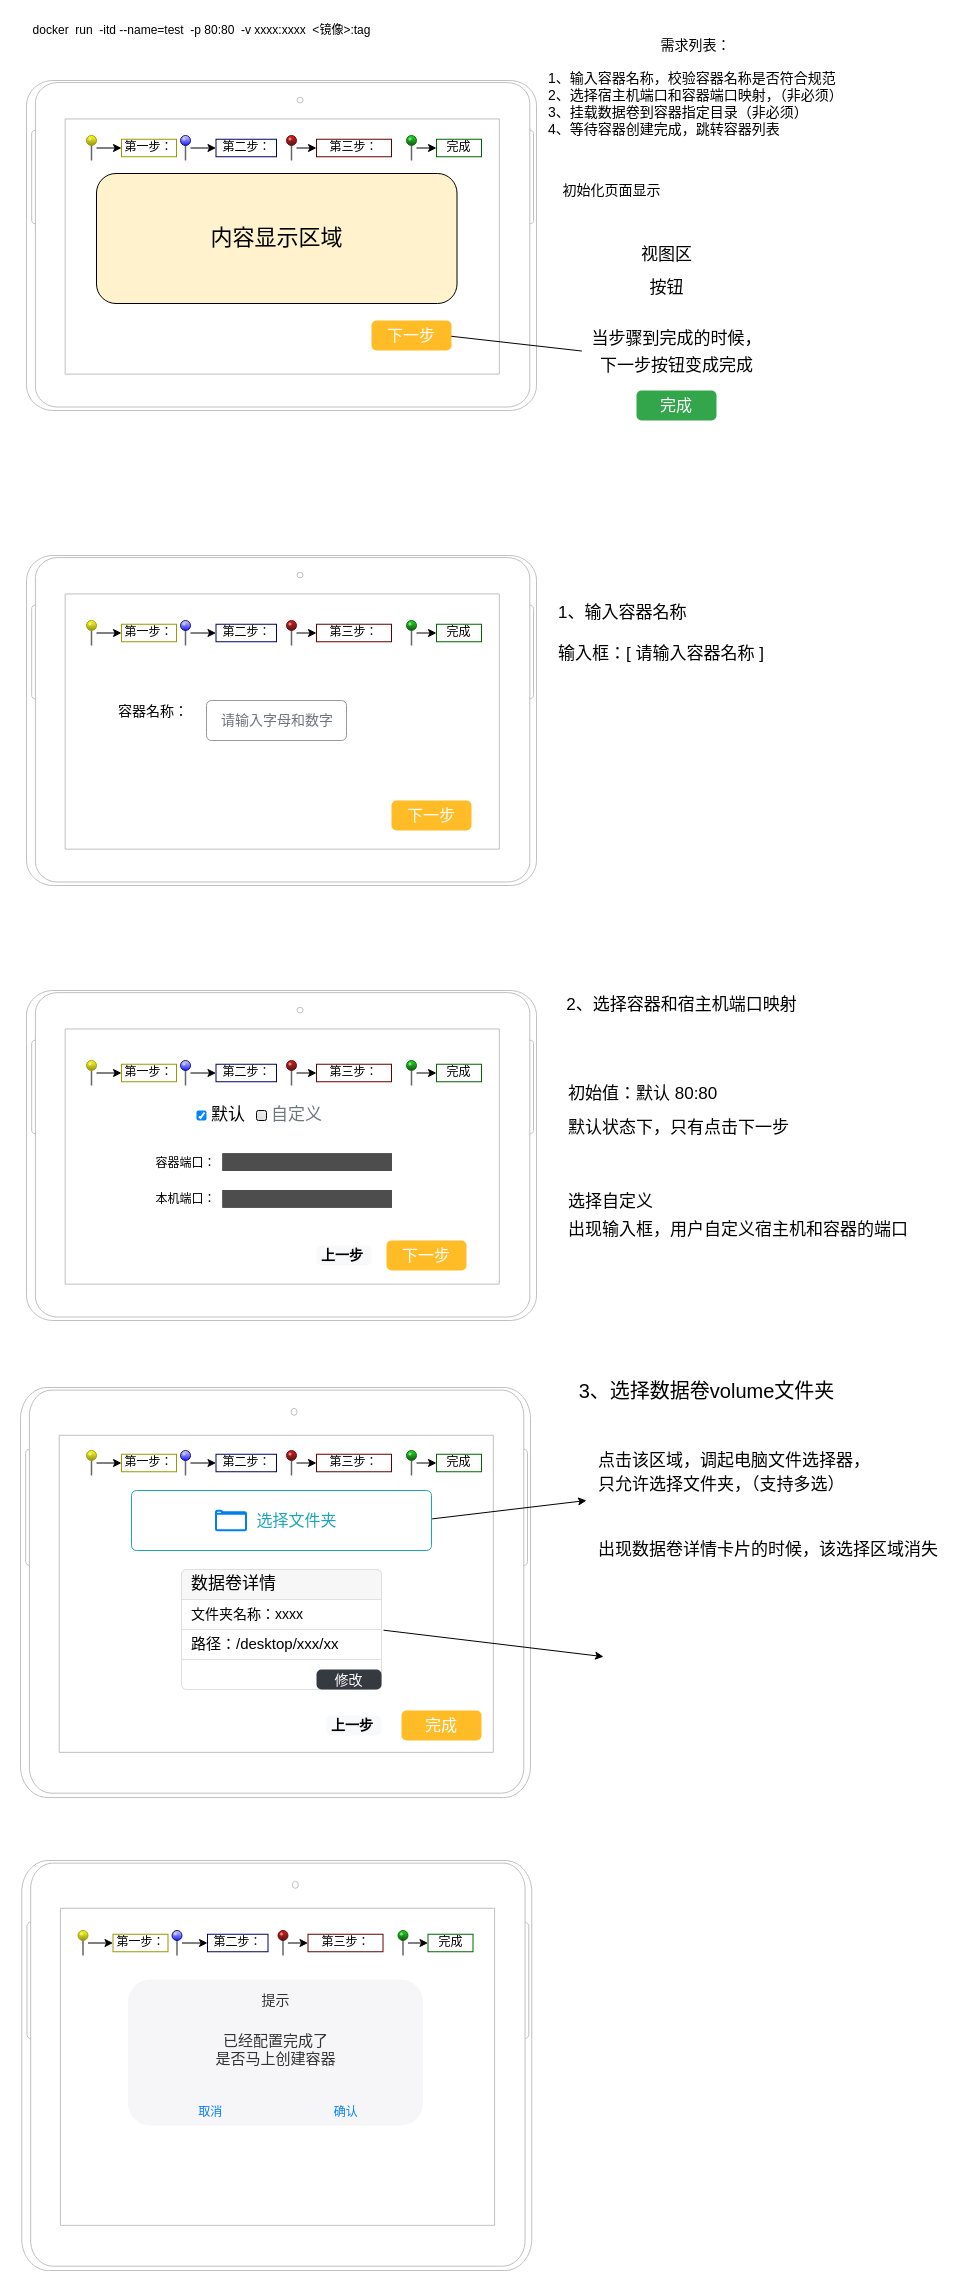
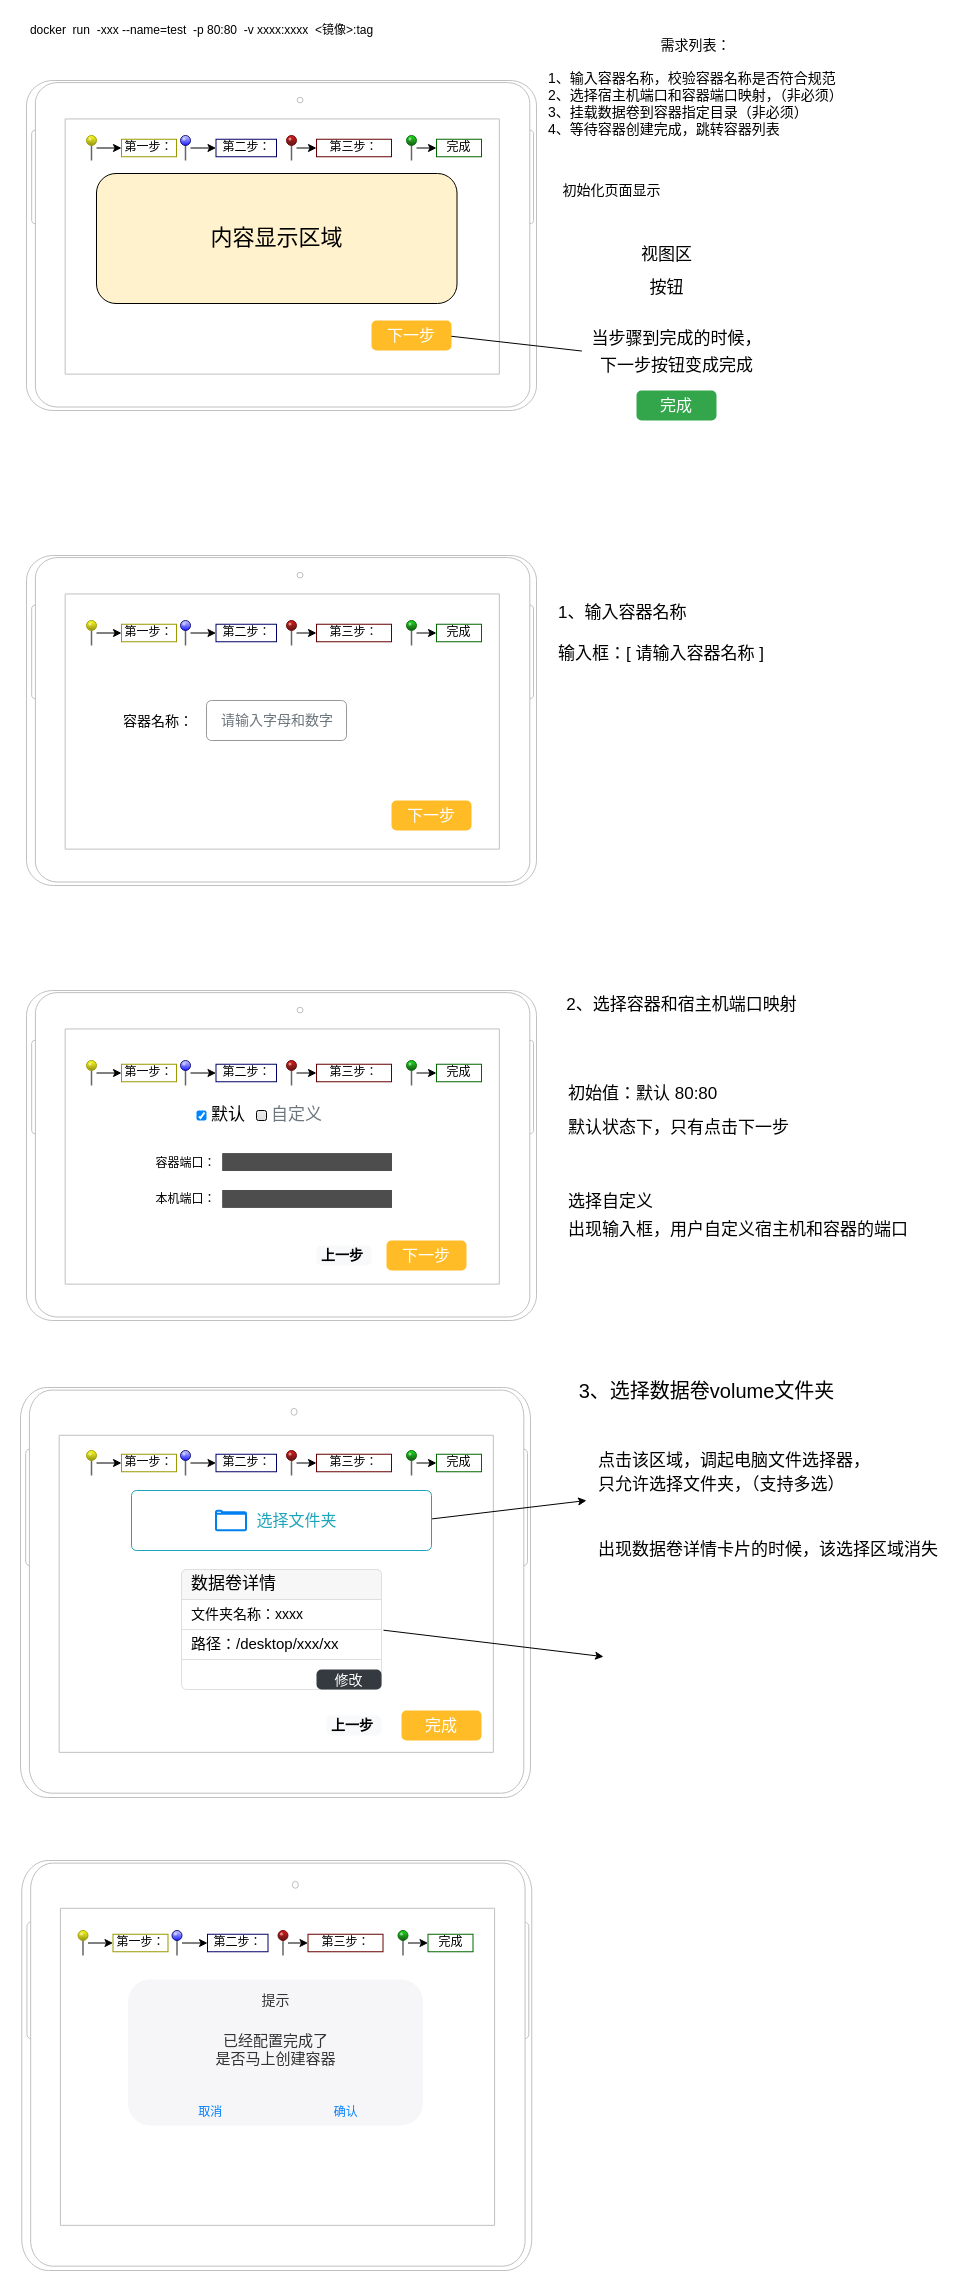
node "docker run -itd --name=test -p 80:80 -v xxxx:xxxx <镜像>:tag": label "docker run -itd --name=test -p 80:80 -v xxxx:xxxx <镜像>:tag" -> "docker run -xxx --name=test -p 80:80 -v xxxx:xxxx <镜像>:tag"
node "容器名称：": moved (152, 711) -> (157, 721)
